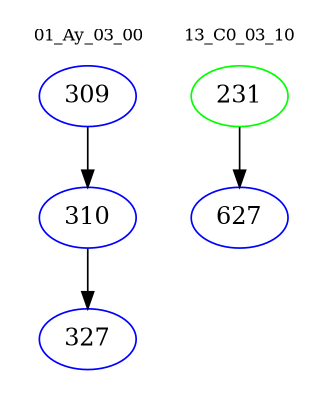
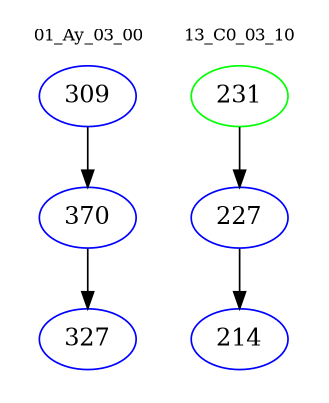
node "310": label "310" -> "370"
node "627": label "627" -> "227"
node "214": added
